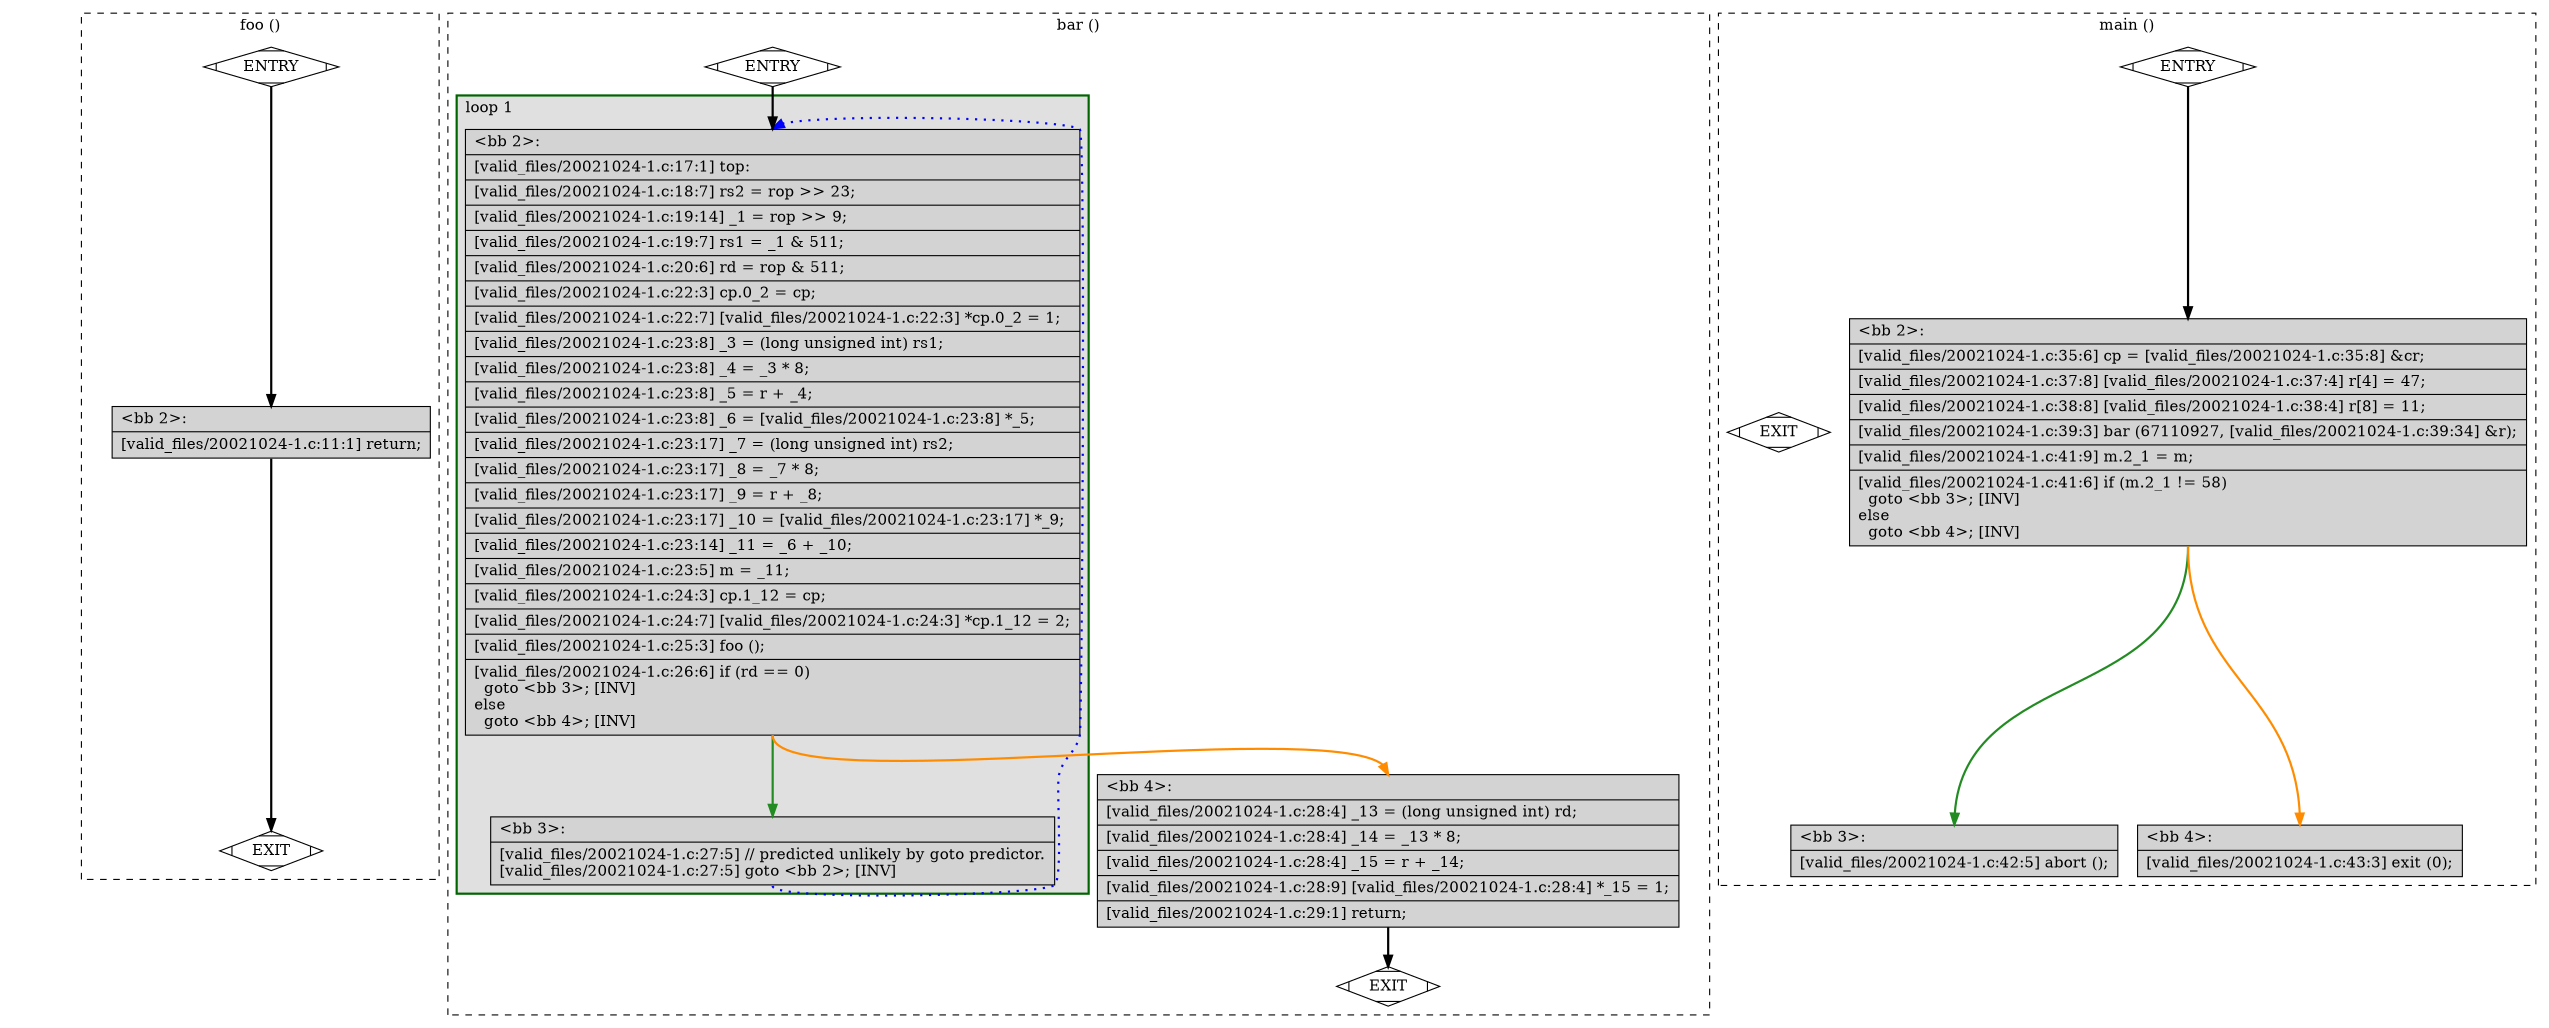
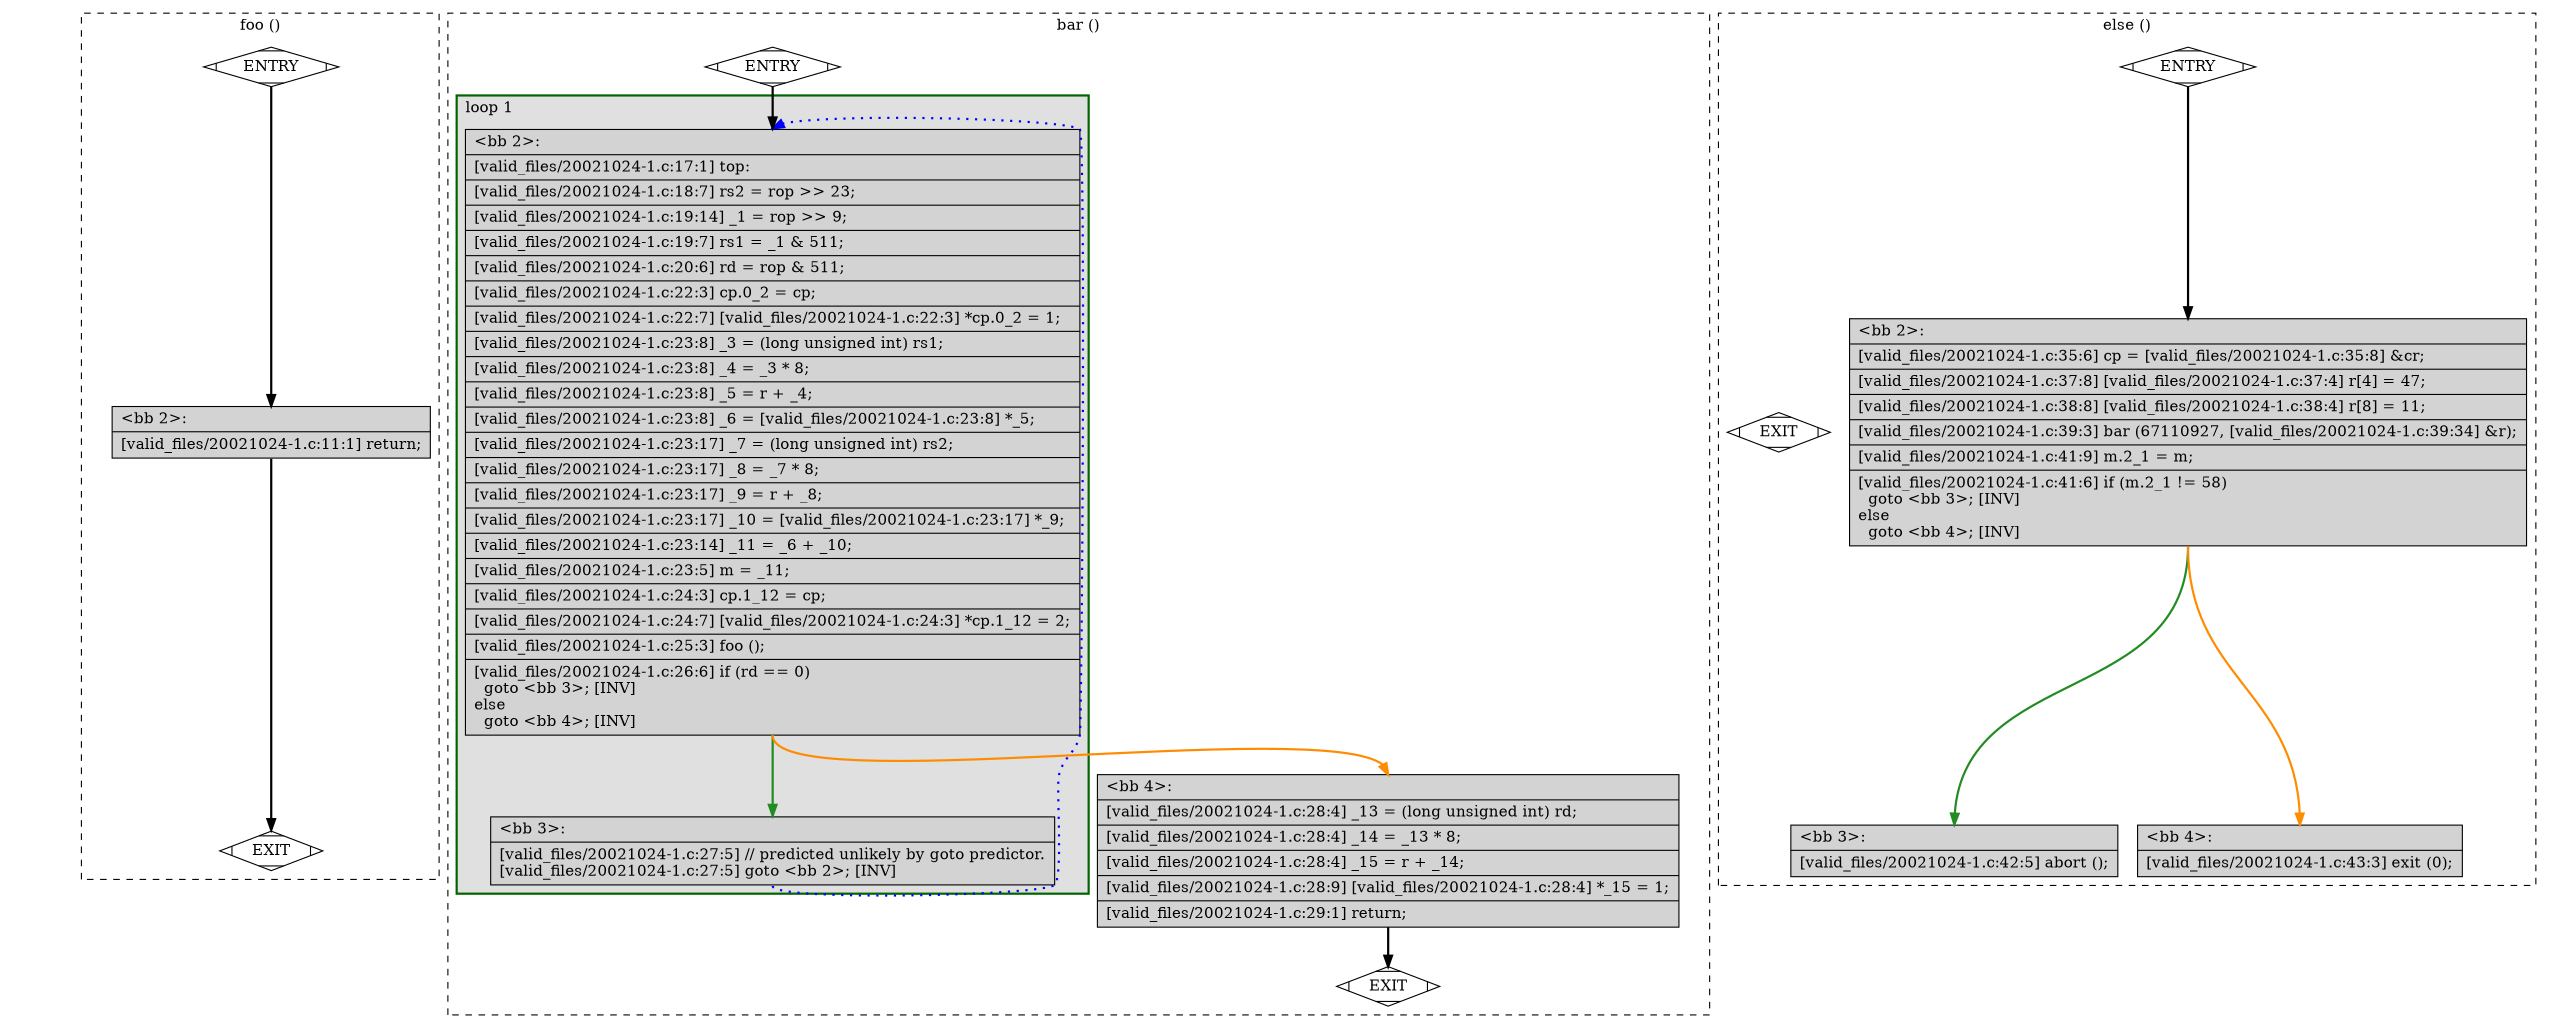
cluster "main ()": label "main ()" -> "else ()"
